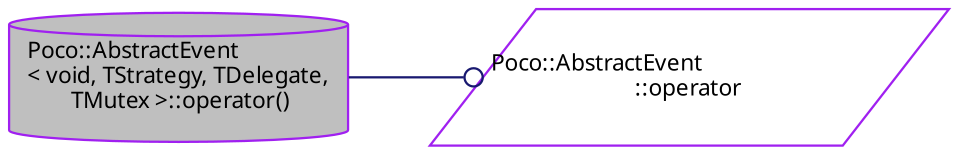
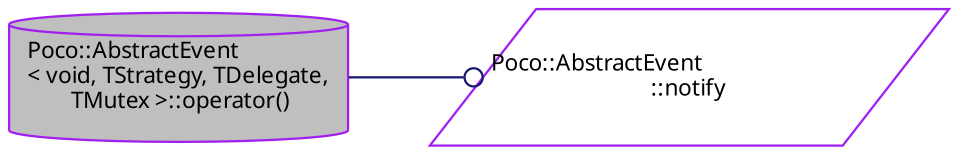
node "Poco::AbstractEvent ::operator": label "Poco::AbstractEvent ::operator" -> "Poco::AbstractEvent ::notify"
